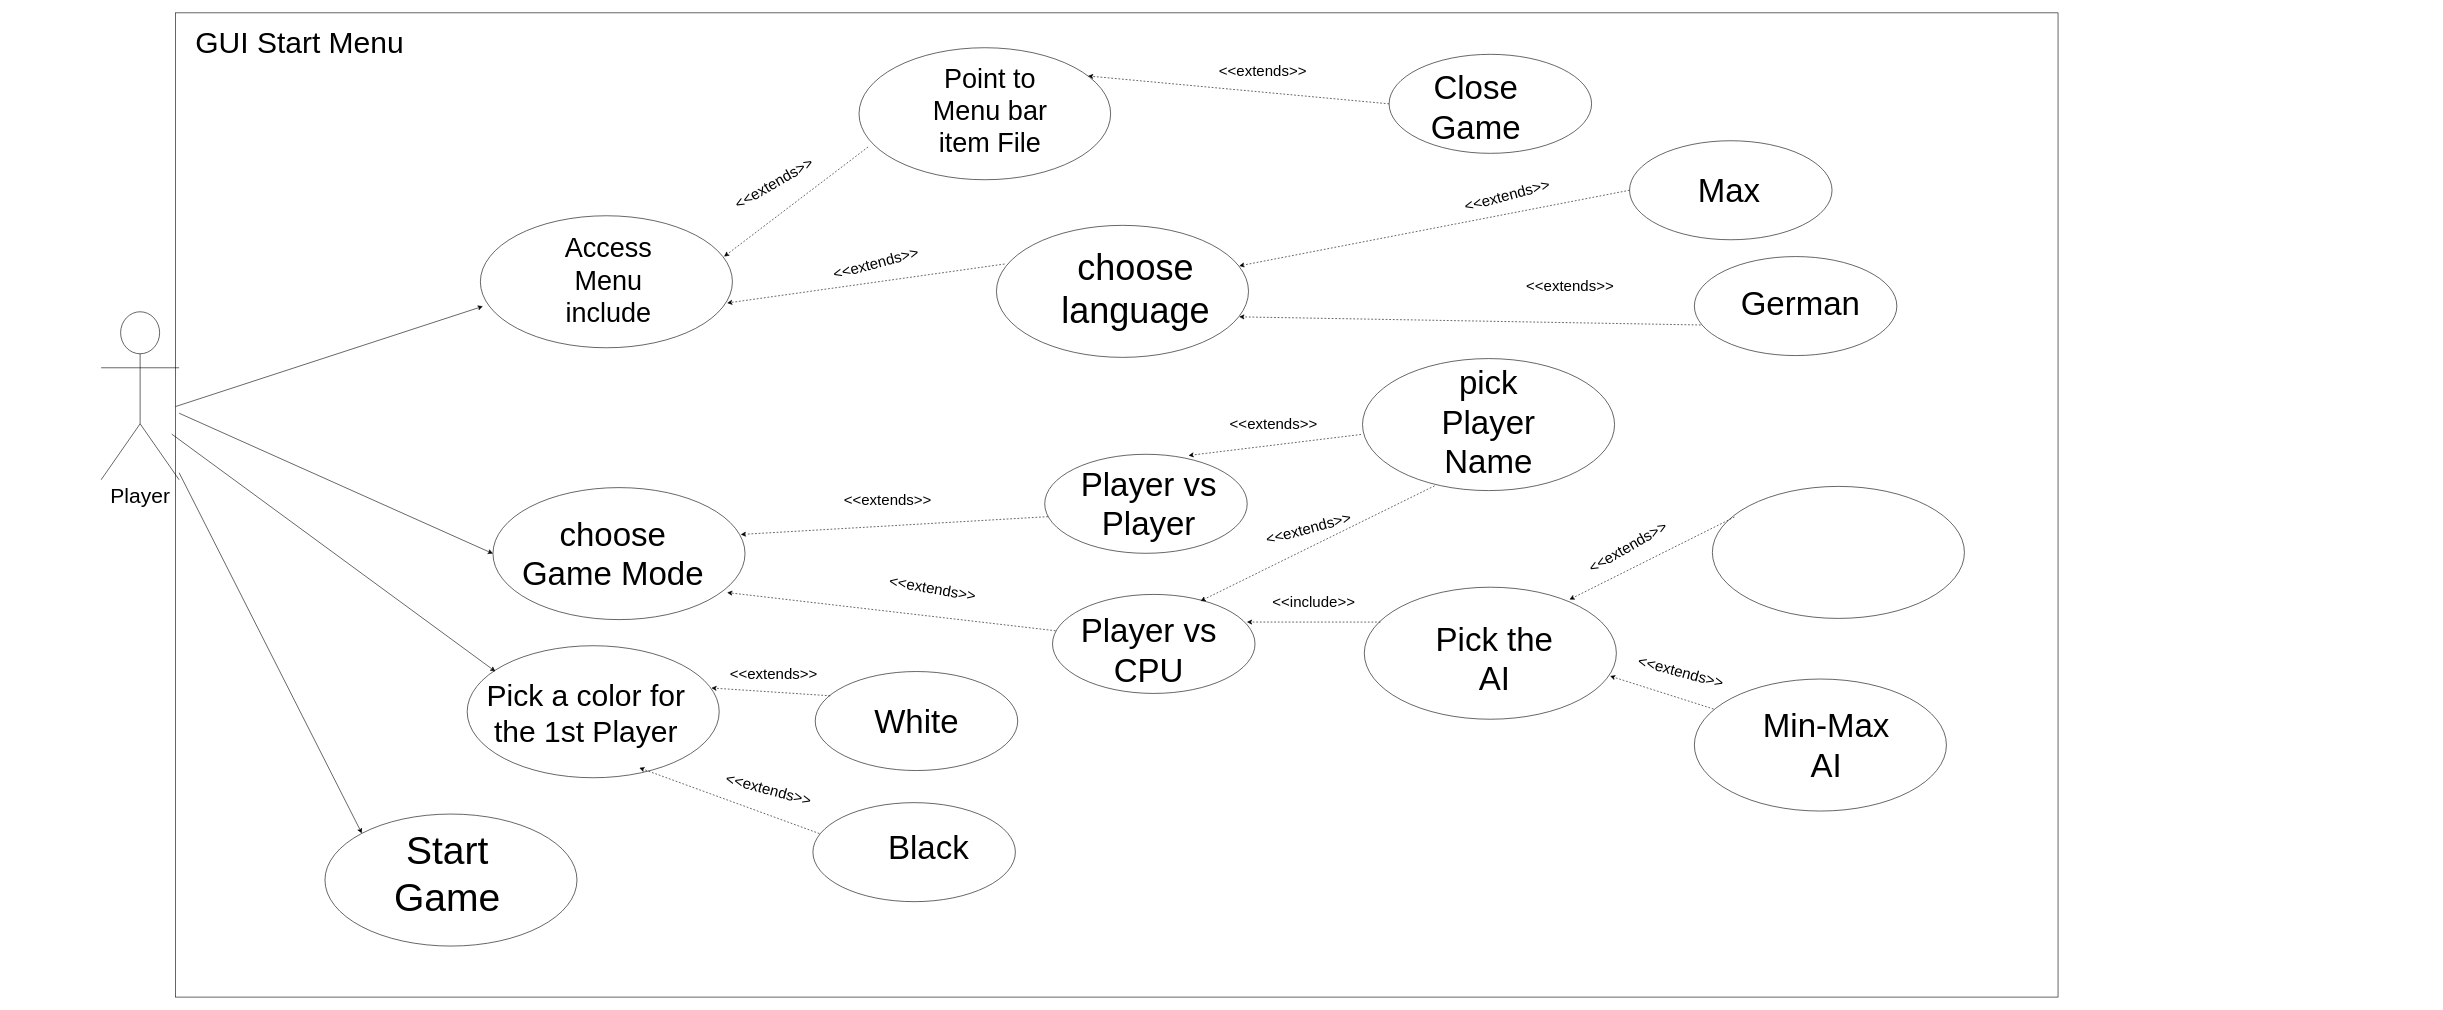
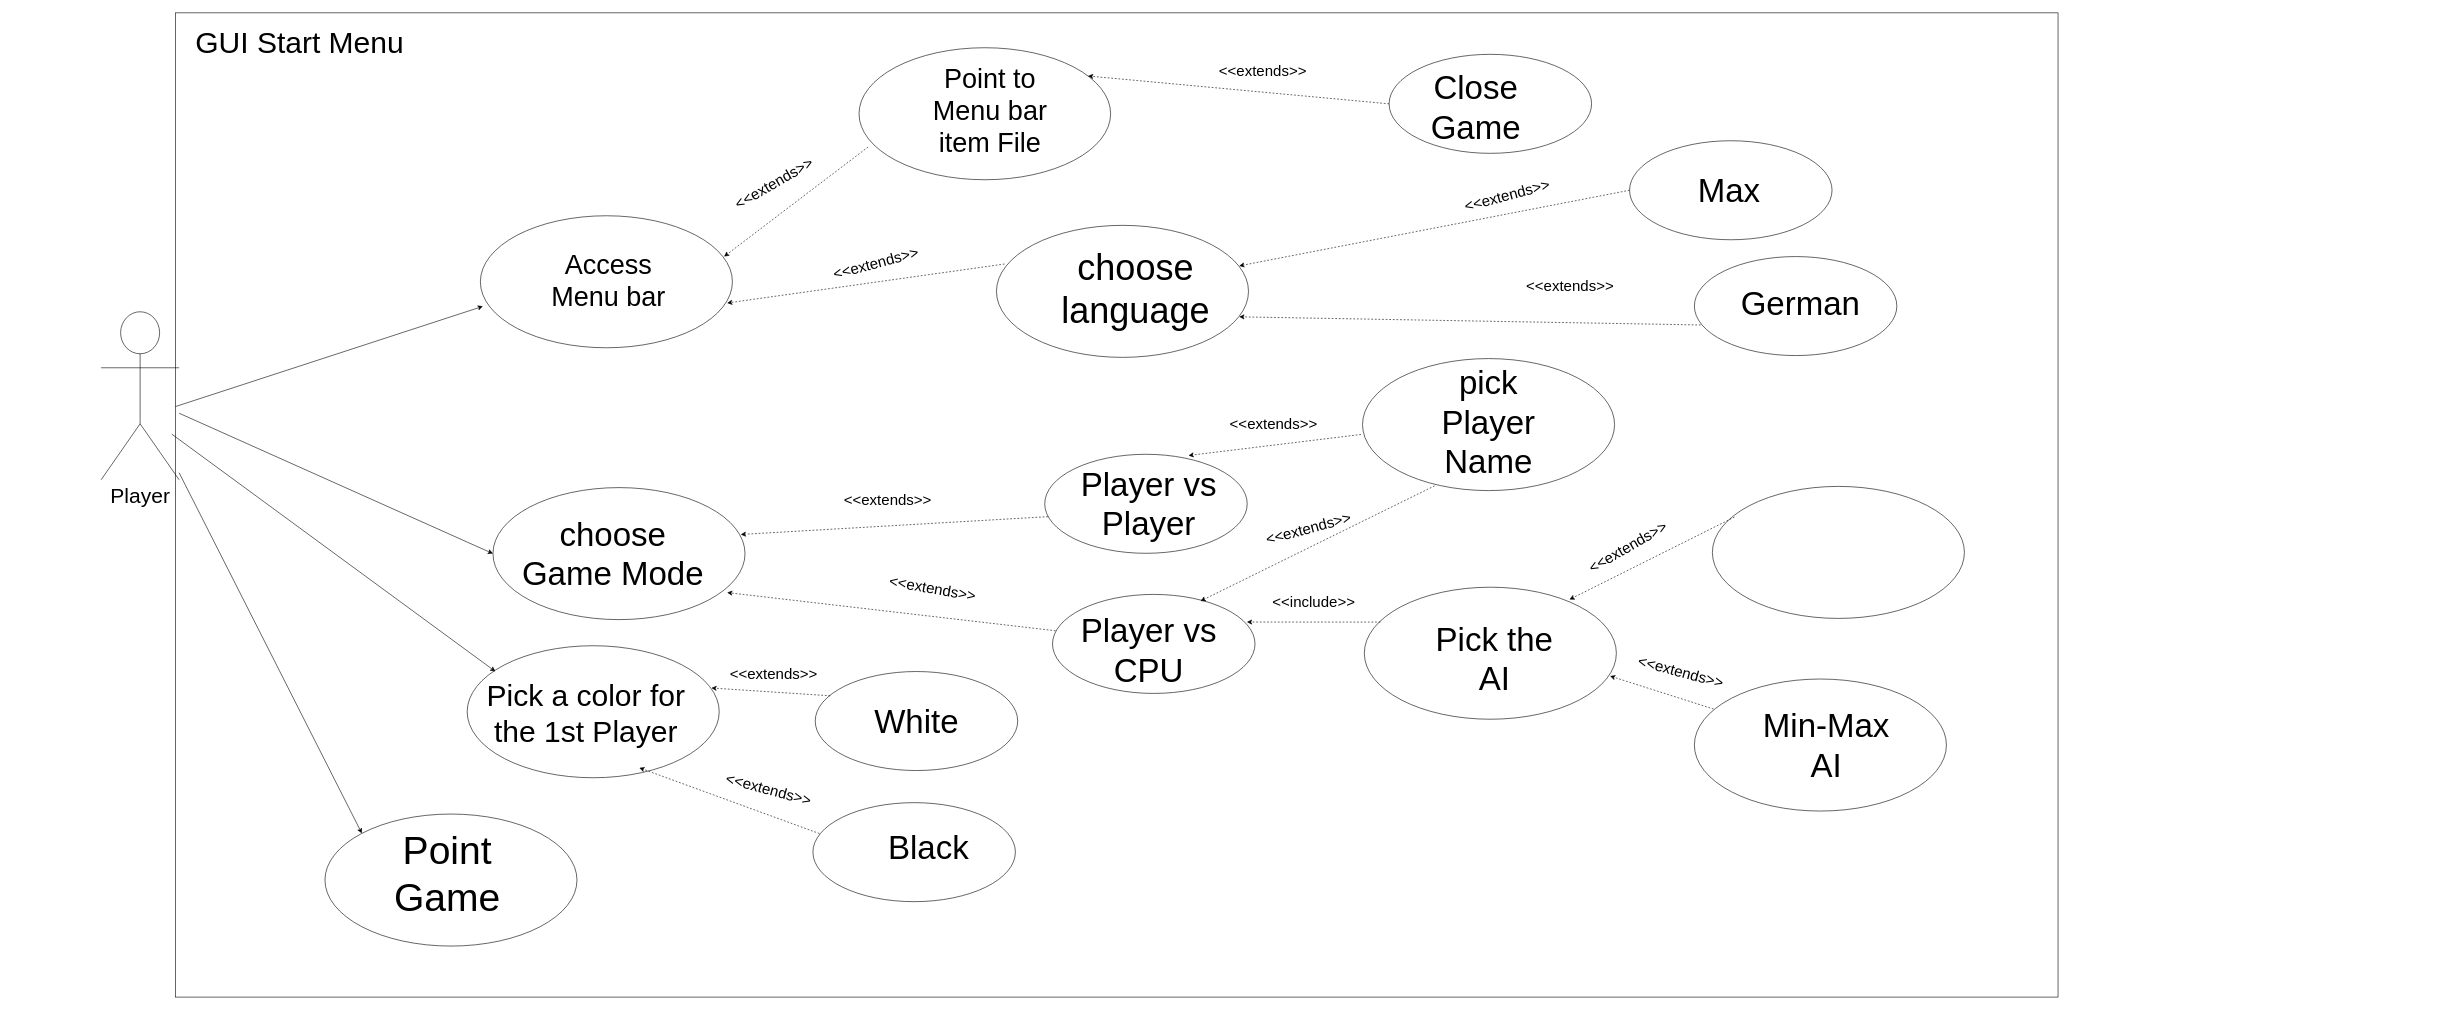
node "Access Menu include": label "Access Menu include" -> "Access Menu bar"
node "Start Game": label "Start Game" -> "Point Game"
